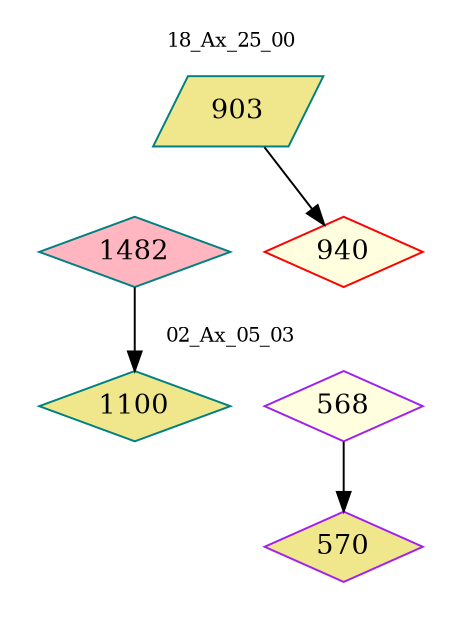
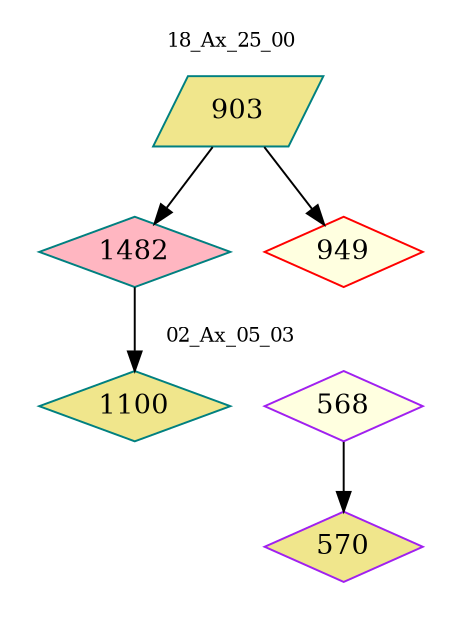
edge "903" -> "1482": added
node "940": label "940" -> "949"
